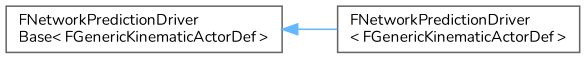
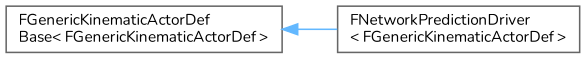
node "FNetworkPredictionDriver Base< FGenericKinematicActorDef >": label "FNetworkPredictionDriver Base< FGenericKinematicActorDef >" -> "FGenericKinematicActorDef Base< FGenericKinematicActorDef >"
